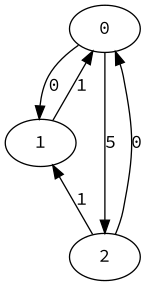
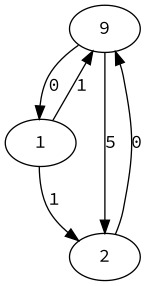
node "0": label "0" -> "9"
edge "2" -> "1": reversed
